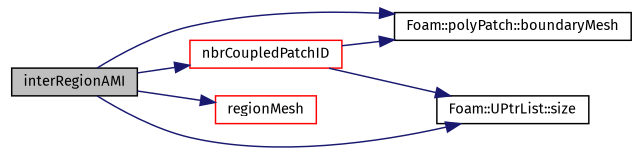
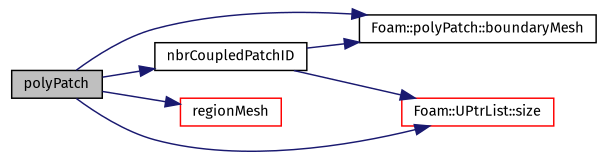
node "nbrCoupledPatchID": color red -> black
node "interRegionAMI": label "interRegionAMI" -> "polyPatch"
node "Foam::UPtrList::size": color black -> red
